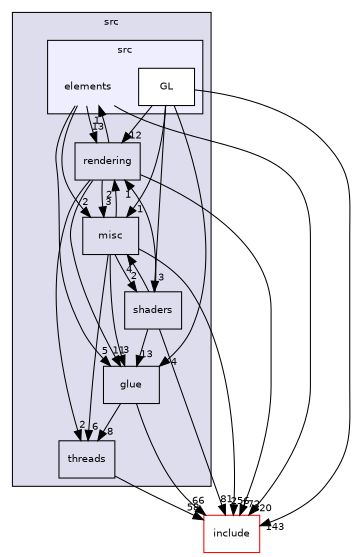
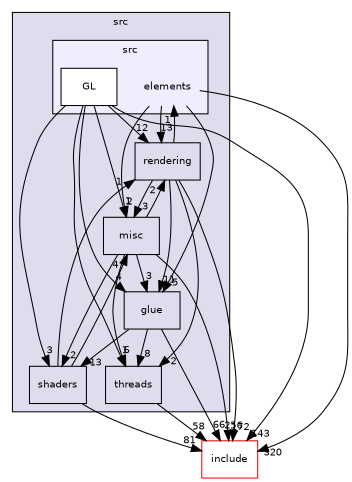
edge "GL" -> "threads": added
edge "shaders" -> "glue": reversed
